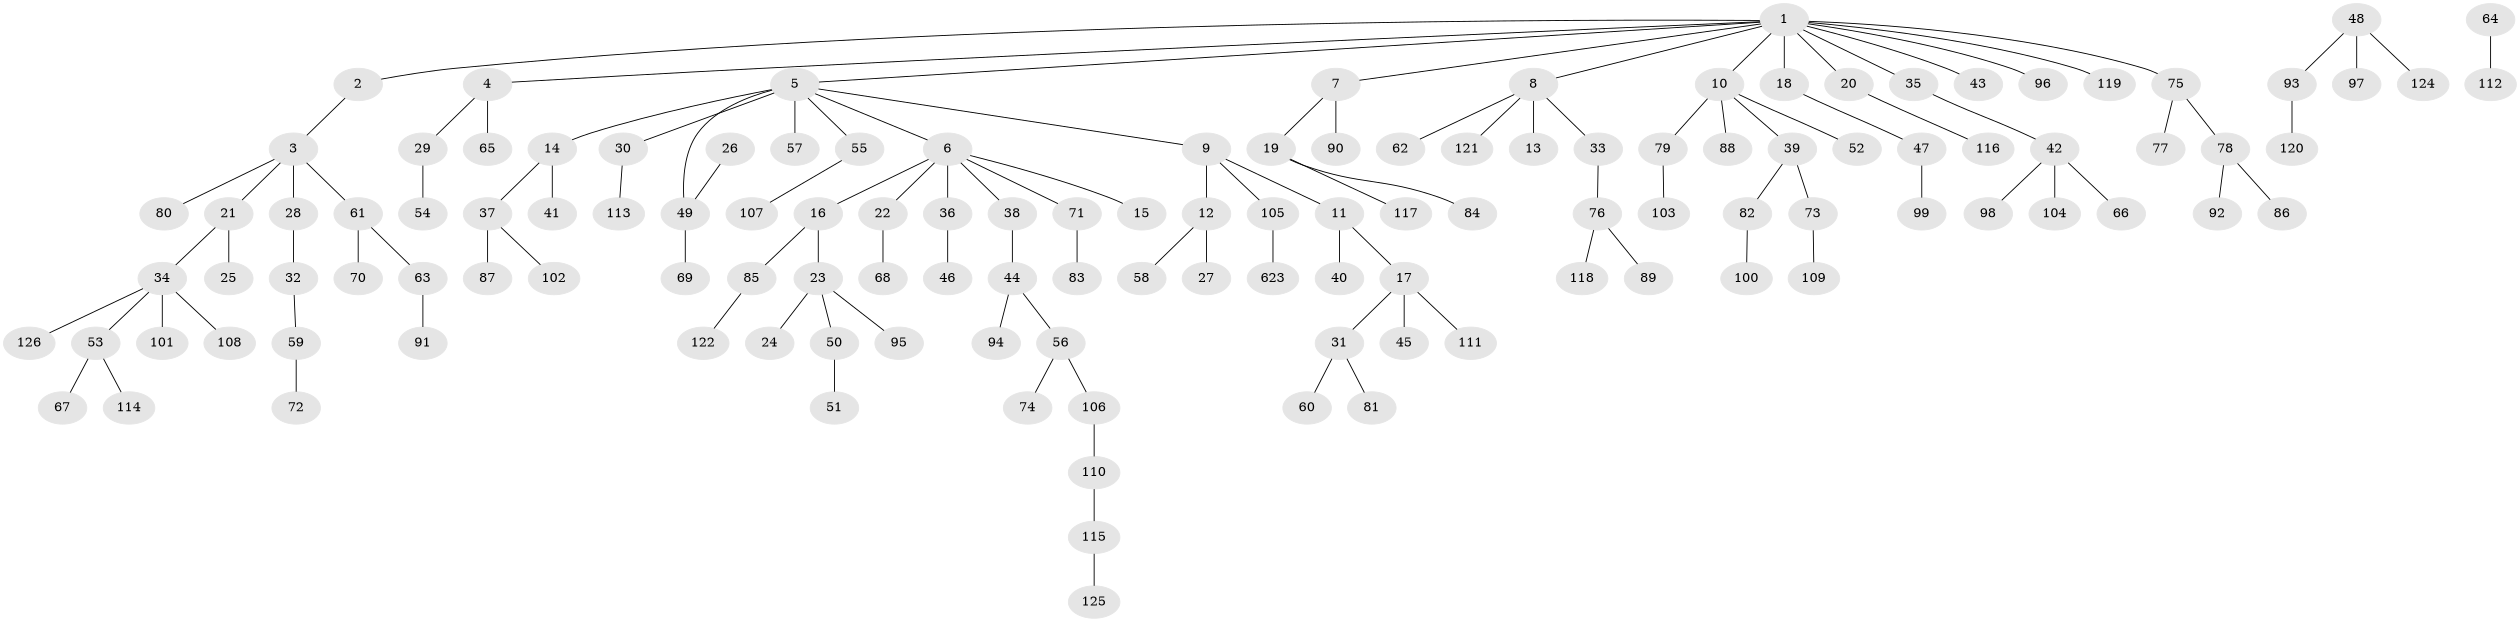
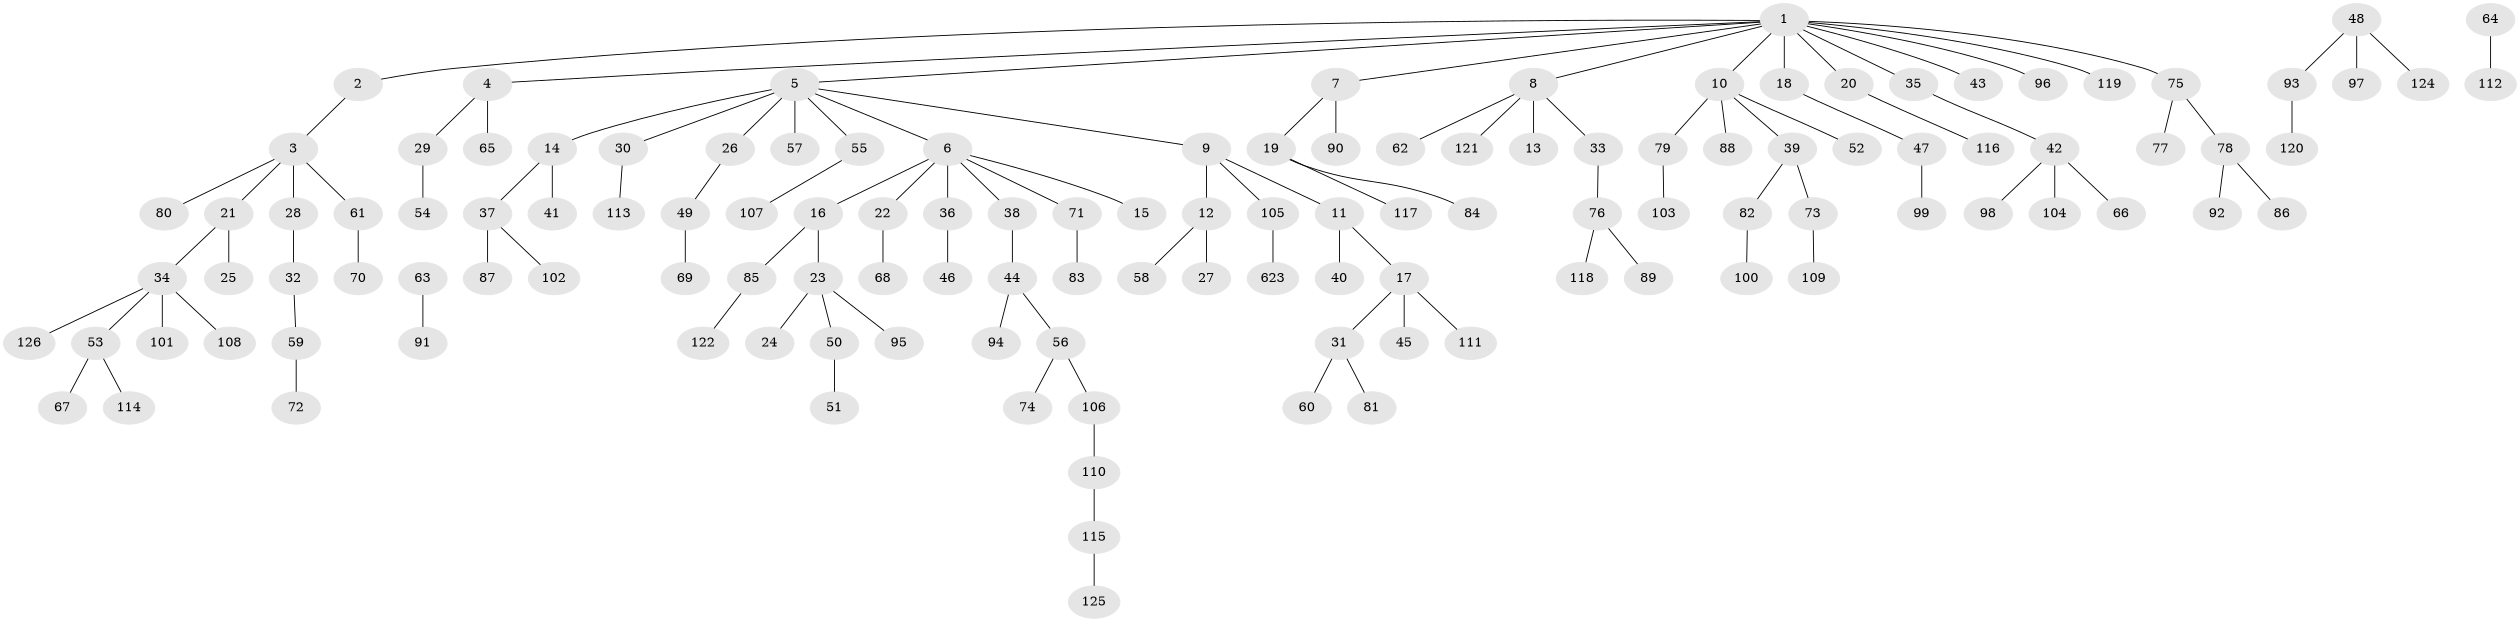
edge "5" -- "49": now "5" -- "26"
edge "61" -- "63": removed
